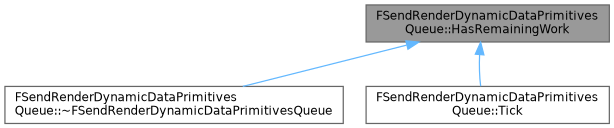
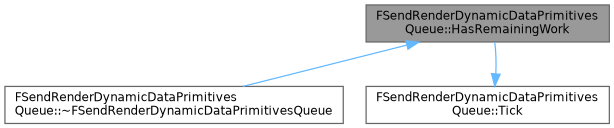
edge "FSendRenderDynamicDataPrimitives Queue::Tick" -> "FSendRenderDynamicDataPrimitives Queue::HasRemainingWork": reversed
